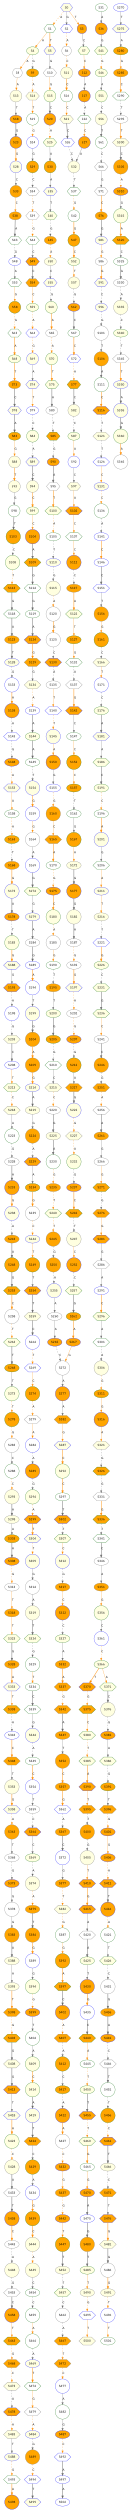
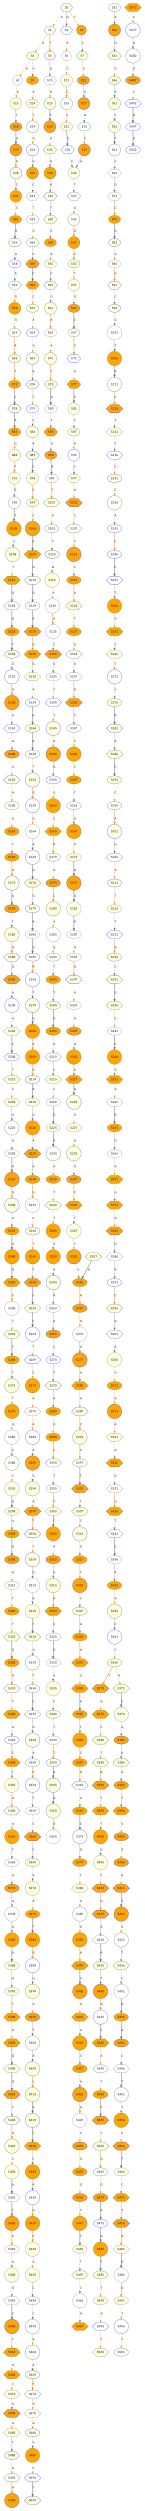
node "S161": shape circle -> hexagon
edge "S252" -> "S257": now "S252" -> "S262"
edge "S265" -> "S272": now "S265" -> "S270"
edge "S398" -> "S403": style dashed -> solid
node "S450": fillcolor lightyellow -> orange
edge "S467" -> "S472": removed, label "T"
